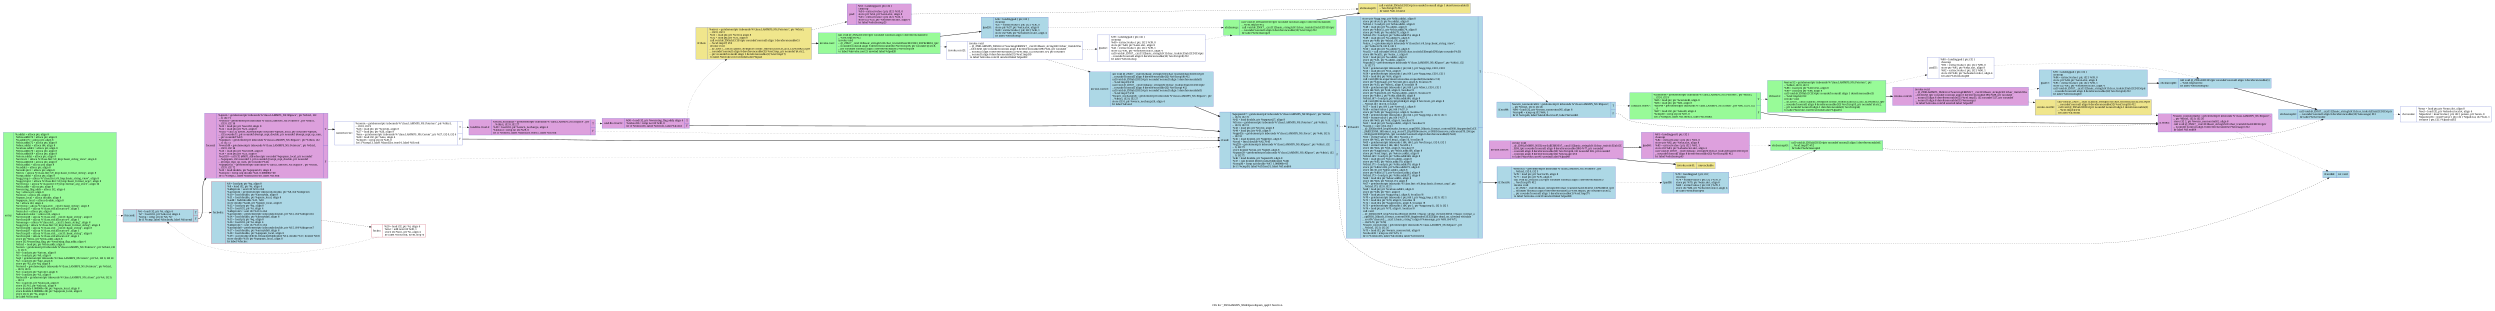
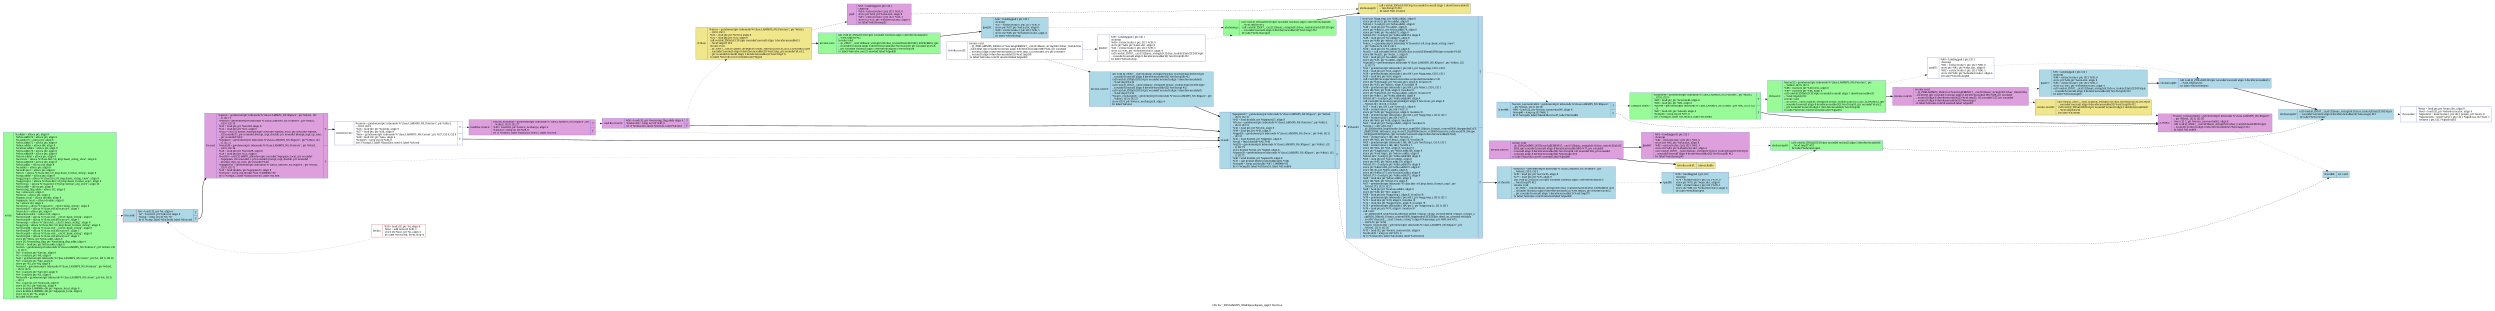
edge "invoke.cont:" -> "invoke.cont21:": removed
node "for.body:": removed
